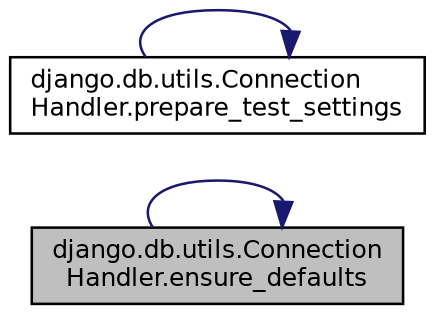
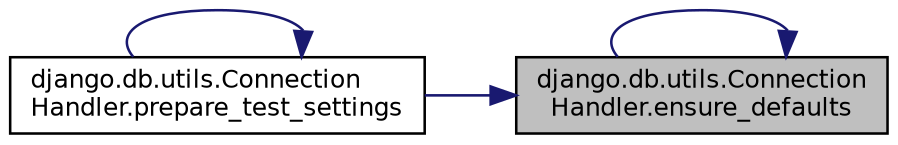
edge "django.db.utils.Connection Handler.prepare_test_settings" -> "django.db.utils.Connection Handler.ensure_defaults": added
